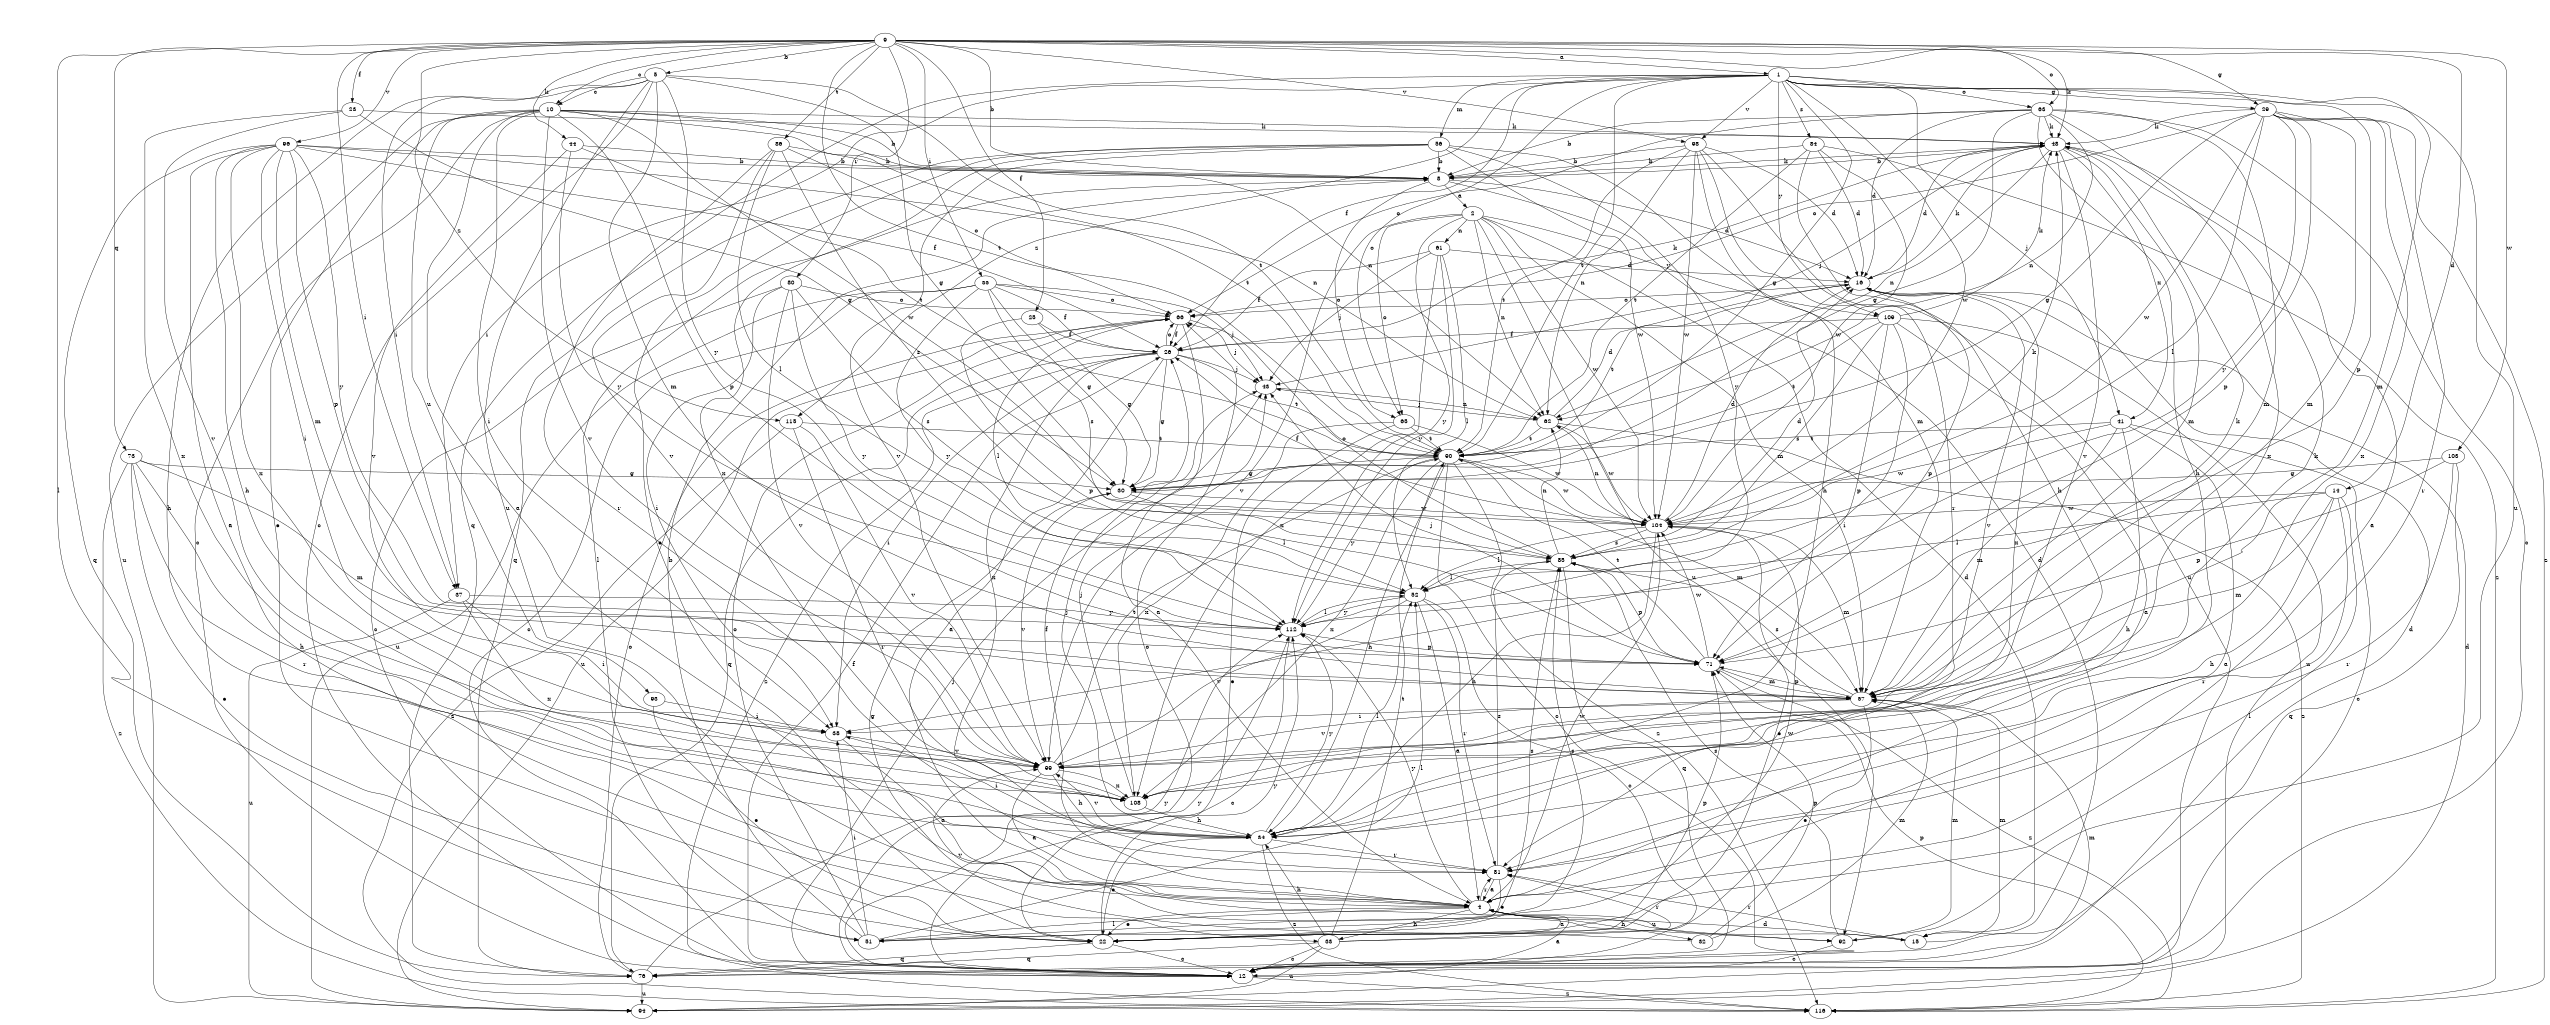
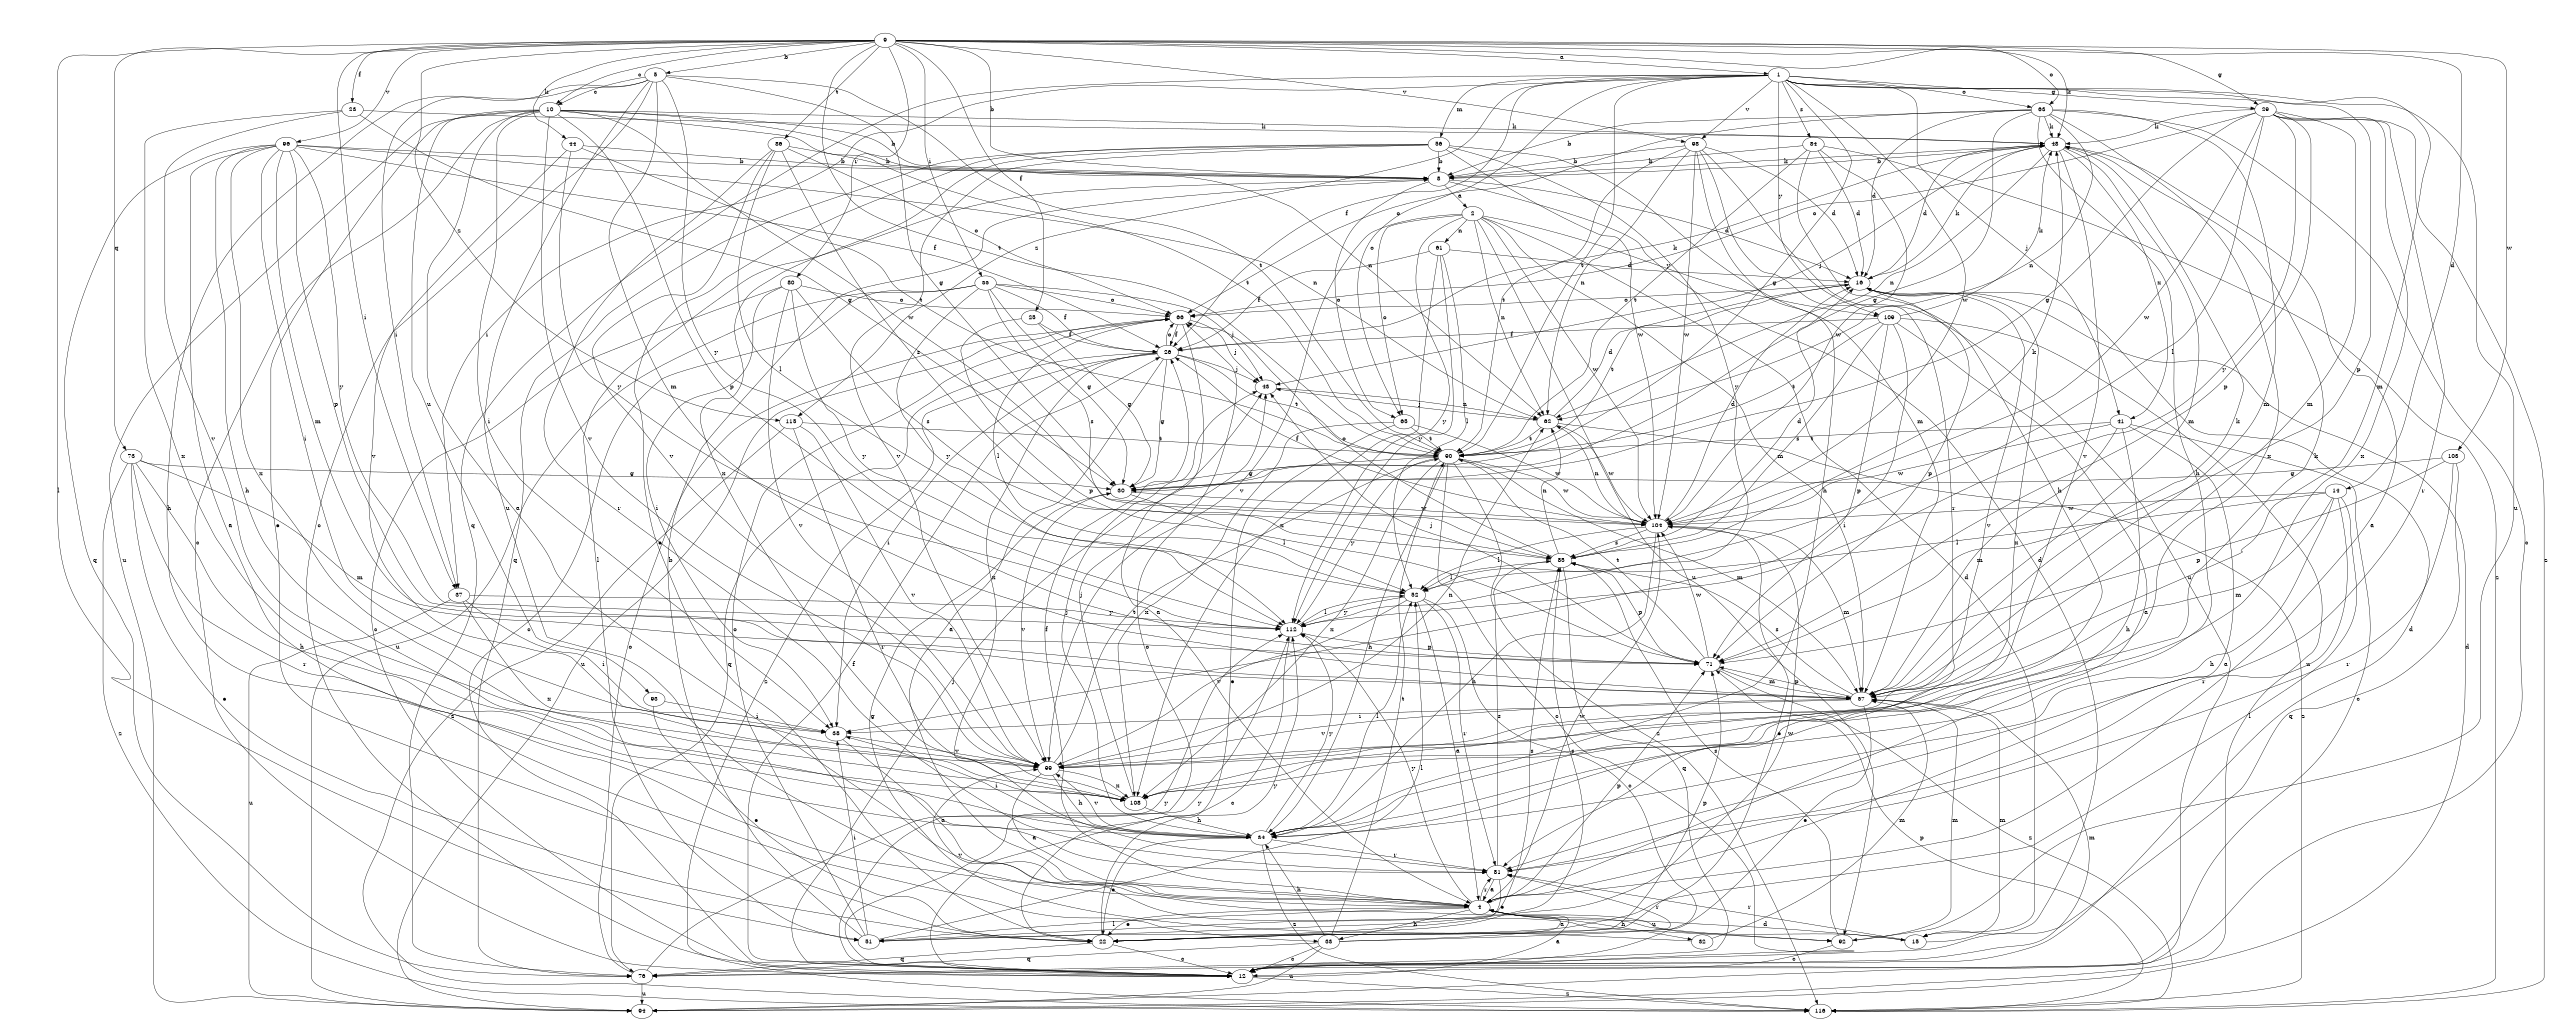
edge "61" -> "43": removed, label "j"
edge "99" -> "62": added, label "n"
edge "32" -> "71": now "4" -> "71"
